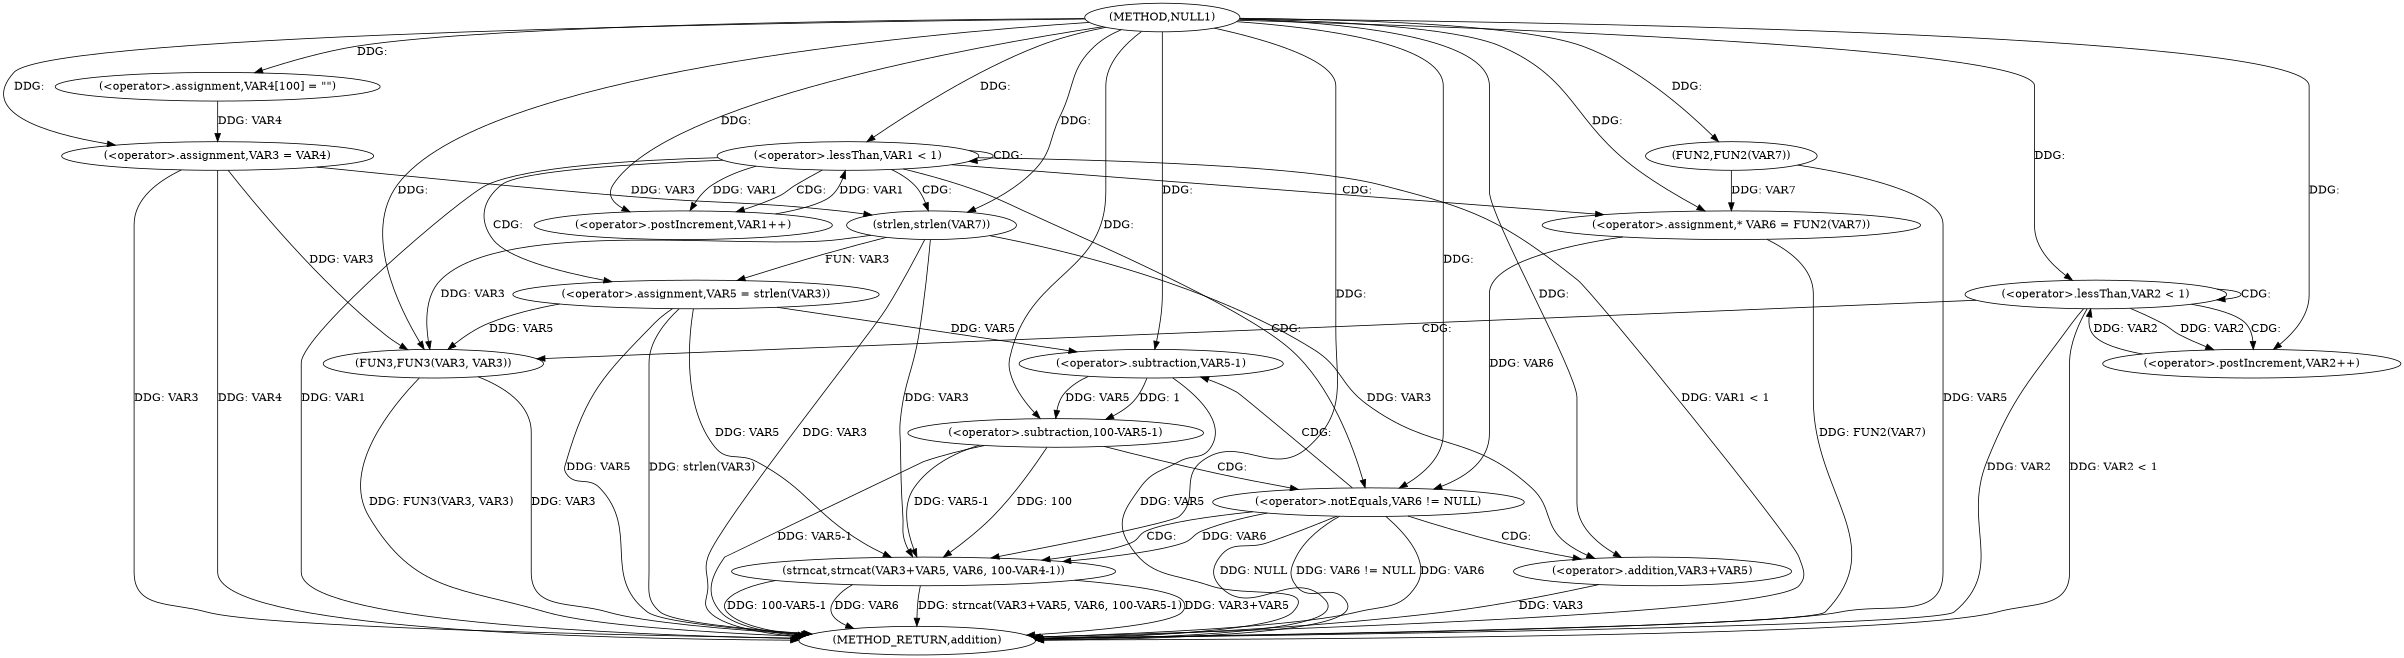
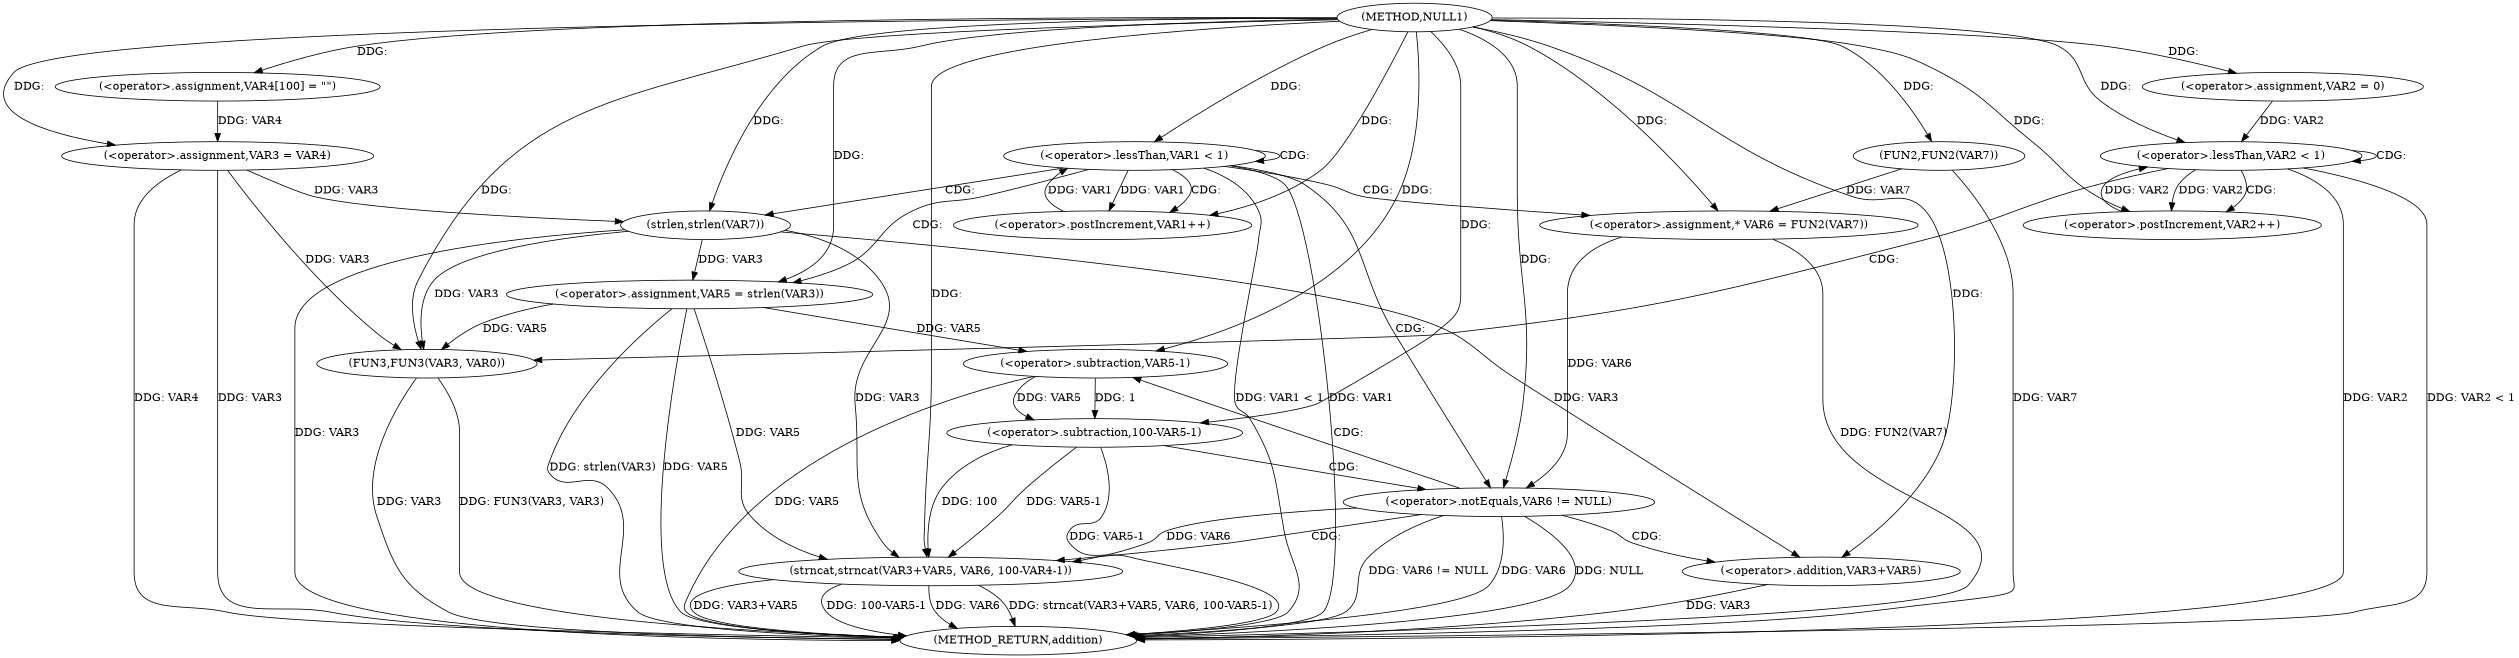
edge "(METHOD,NULL1)" -> "(<operator>.assignment,VAR5 = strlen(VAR3))": added, label "DDG:"
node "(<operator>.assignment,VAR2 = 0)": added
edge "(strlen,strlen(VAR7))" -> "(<operator>.assignment,VAR5 = strlen(VAR3))": label "FUN: VAR3" -> "DDG: VAR3"
node "(FUN3,FUN3(VAR3, VAR3))": label "(FUN3,FUN3(VAR3, VAR3))" -> "(FUN3,FUN3(VAR3, VAR0))"
edge "(FUN2,FUN2(VAR7))" -> "(METHOD_RETURN,addition)": label "DDG: VAR5" -> "DDG: VAR7"
